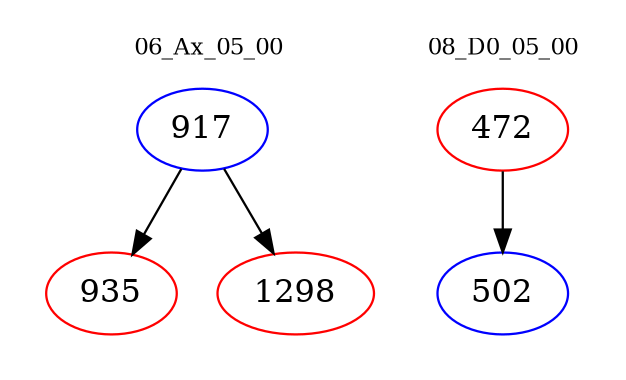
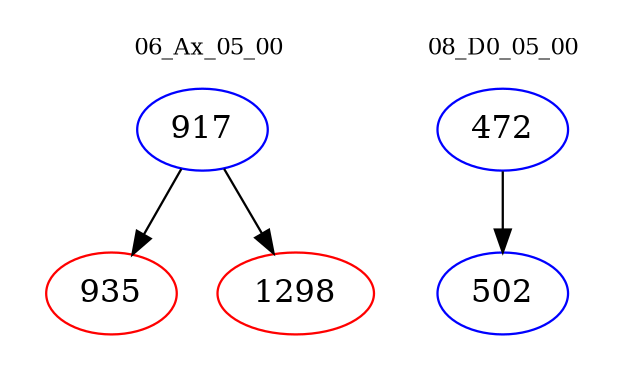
node "472": color red -> blue
